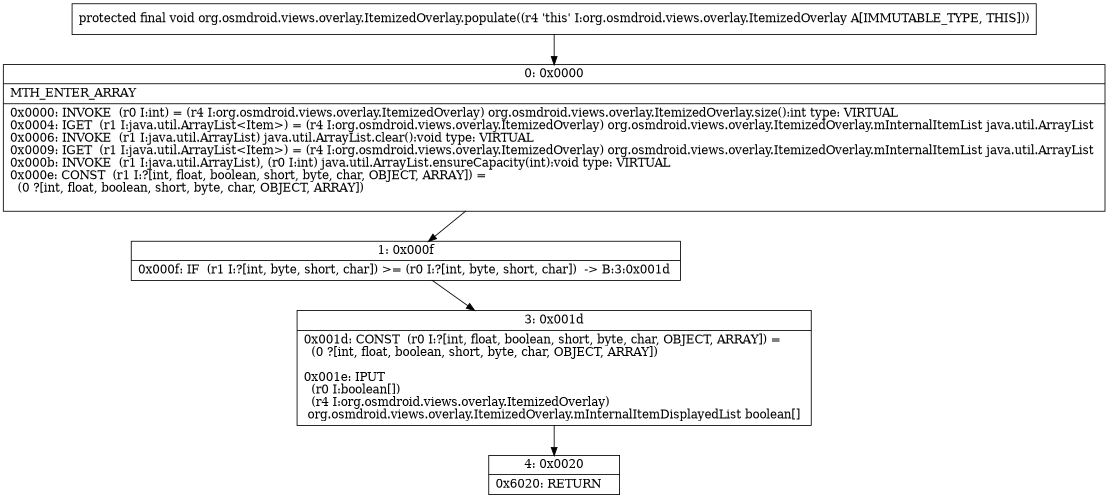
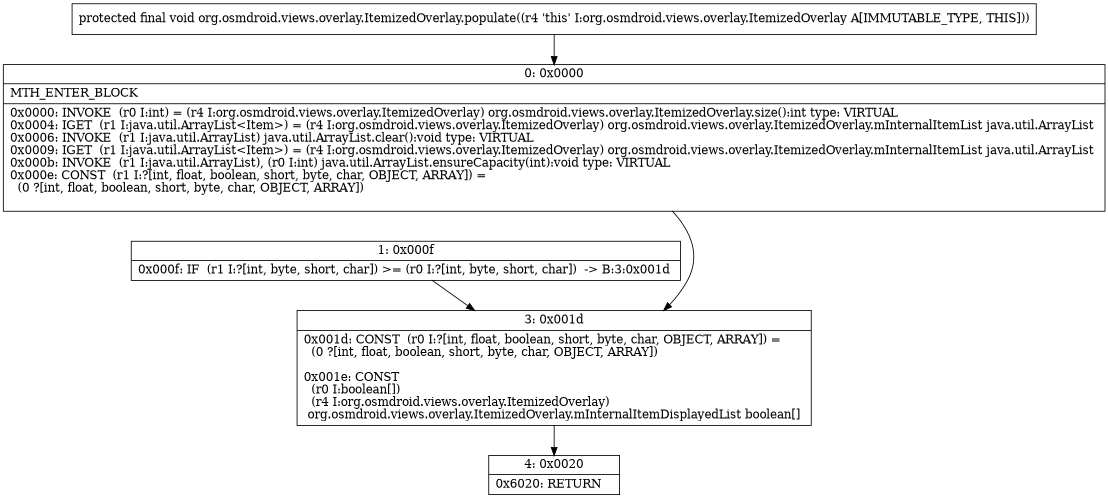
node "0: 0x0000": text "MTH_ENTER_ARRAY" -> "MTH_ENTER_BLOCK"
edge "0: 0x0000" -> "1: 0x000f": now "0: 0x0000" -> "3: 0x001d"
node "3: 0x001d": text "0x001e: IPUT" -> "0x001e: CONST"
